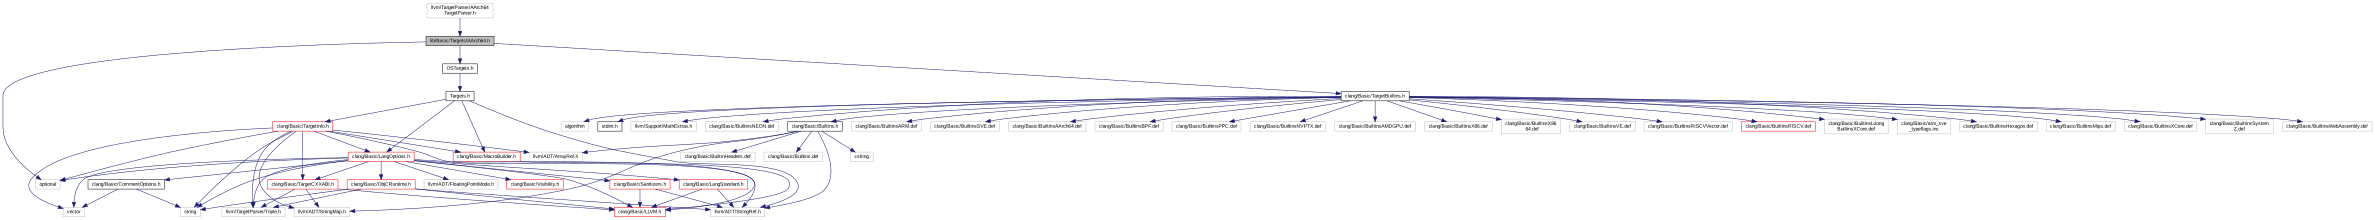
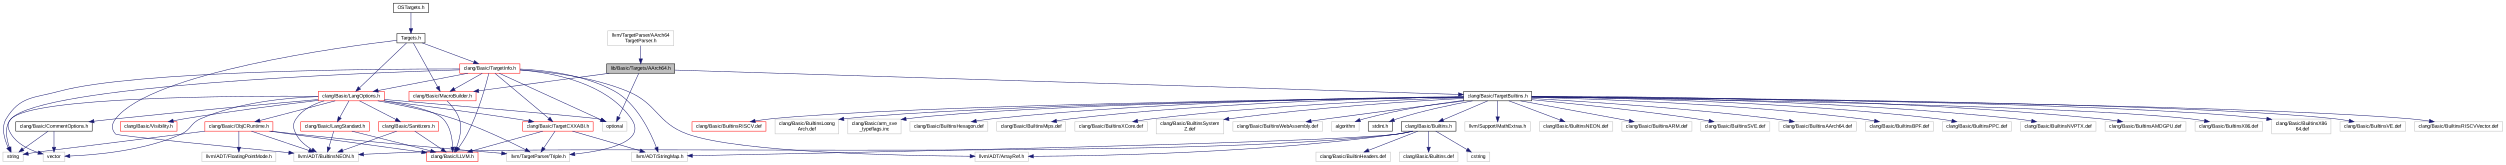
edge "lib/Basic/Targets/AArch64.h" -> "OSTargets.h": now "lib/Basic/Targets/AArch64.h" -> "clang/Basic/MacroBuilder.h"
node "clang/Basic/BuiltinsLoong BuiltinsXCore.def": label "clang/Basic/BuiltinsLoong BuiltinsXCore.def" -> "clang/Basic/BuiltinsLoong Arch.def"
edge "clang/Basic/LangOptions.h" -> "llvm/ADT/FloatingPointMode.h": now "clang/Basic/ObjCRuntime.h" -> "llvm/ADT/FloatingPointMode.h"
node "llvm/ADT/StringRef.h": label "llvm/ADT/StringRef.h" -> "llvm/ADT/BuiltinsNEON.h"
